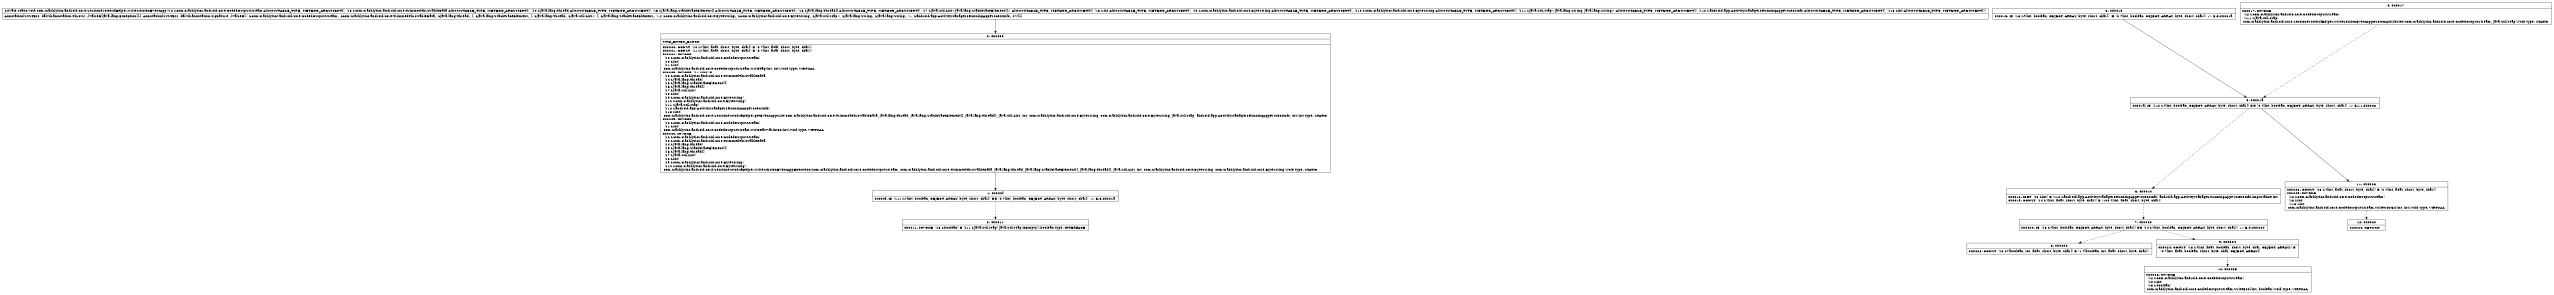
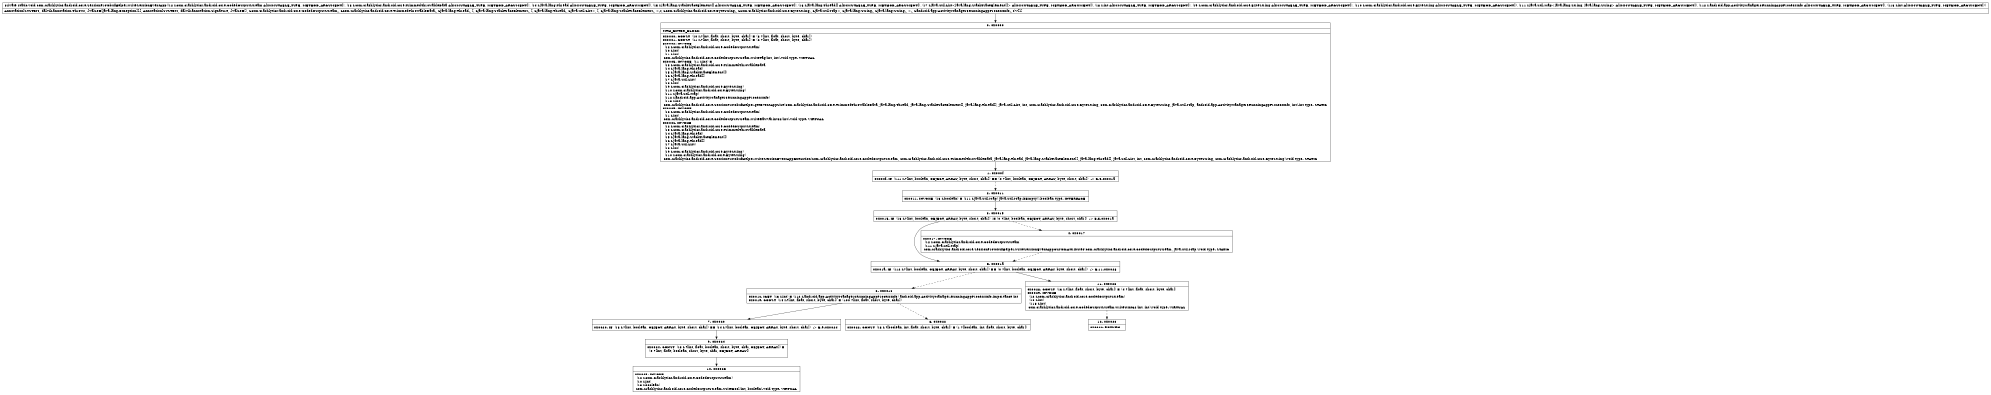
edge "2: 0x0011" -> "3: 0x0015": added
edge "6: 0x001c" -> "7: 0x0020": style dashed -> solid
edge "3: 0x0015" -> "4: 0x0017": added
edge "7: 0x0020" -> "9: 0x0024": style dashed -> solid
edge "7: 0x0020" -> "8: 0x0022": now "6: 0x001c" -> "8: 0x0022"
